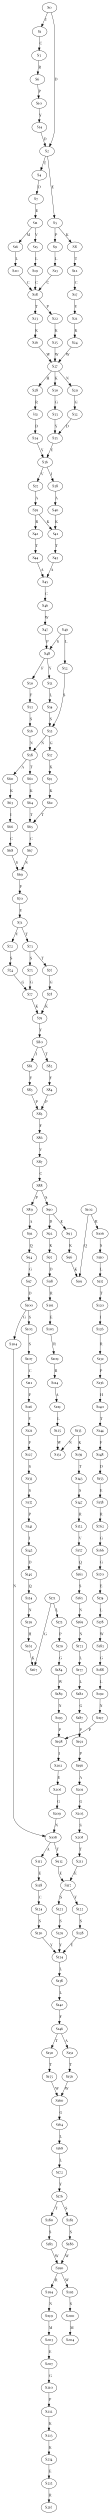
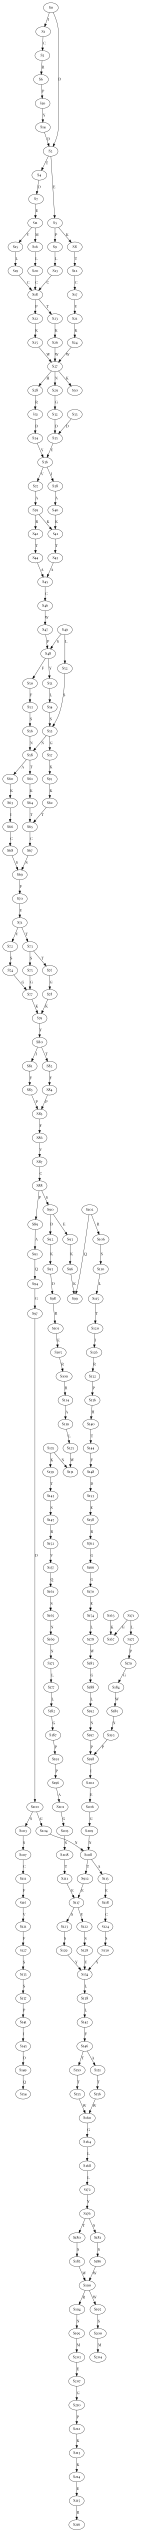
edge "S30" -> "S33": removed, label "G"
edge "S33" -> "S35": label "Y" -> "D"
node "S159": removed
